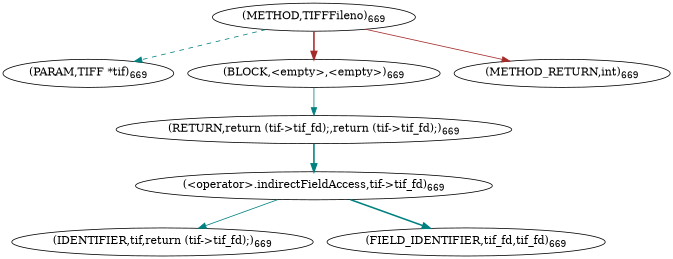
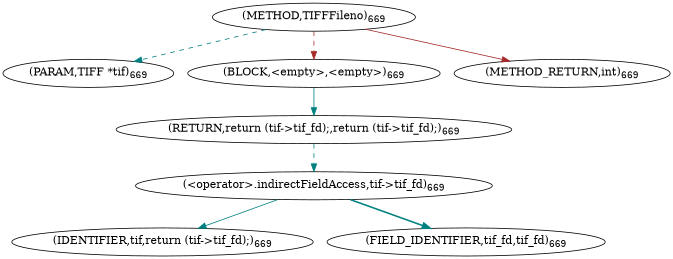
edge "(METHOD,TIFFFileno)" -> "(BLOCK,<empty>,<empty>)": style bold -> dashed
edge "(RETURN,return (tif->tif_fd);,return (tif->tif_fd);)" -> "(<operator>.indirectFieldAccess,tif->tif_fd)": style bold -> dashed
